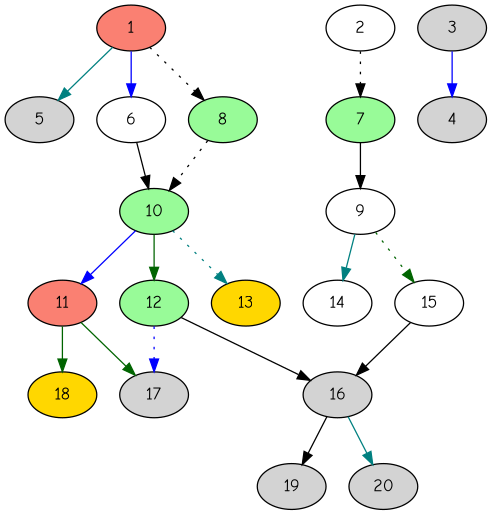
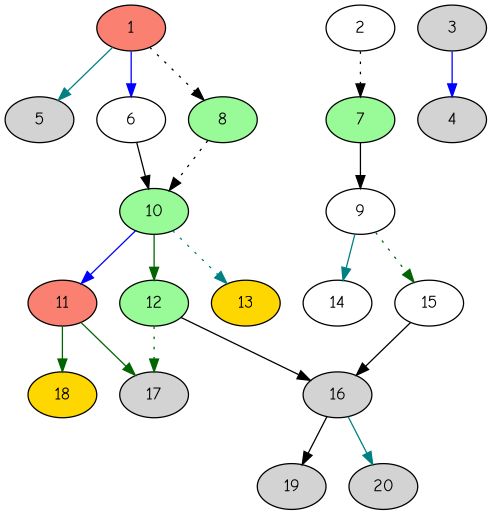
edge "12" -> "17": color blue -> darkgreen
